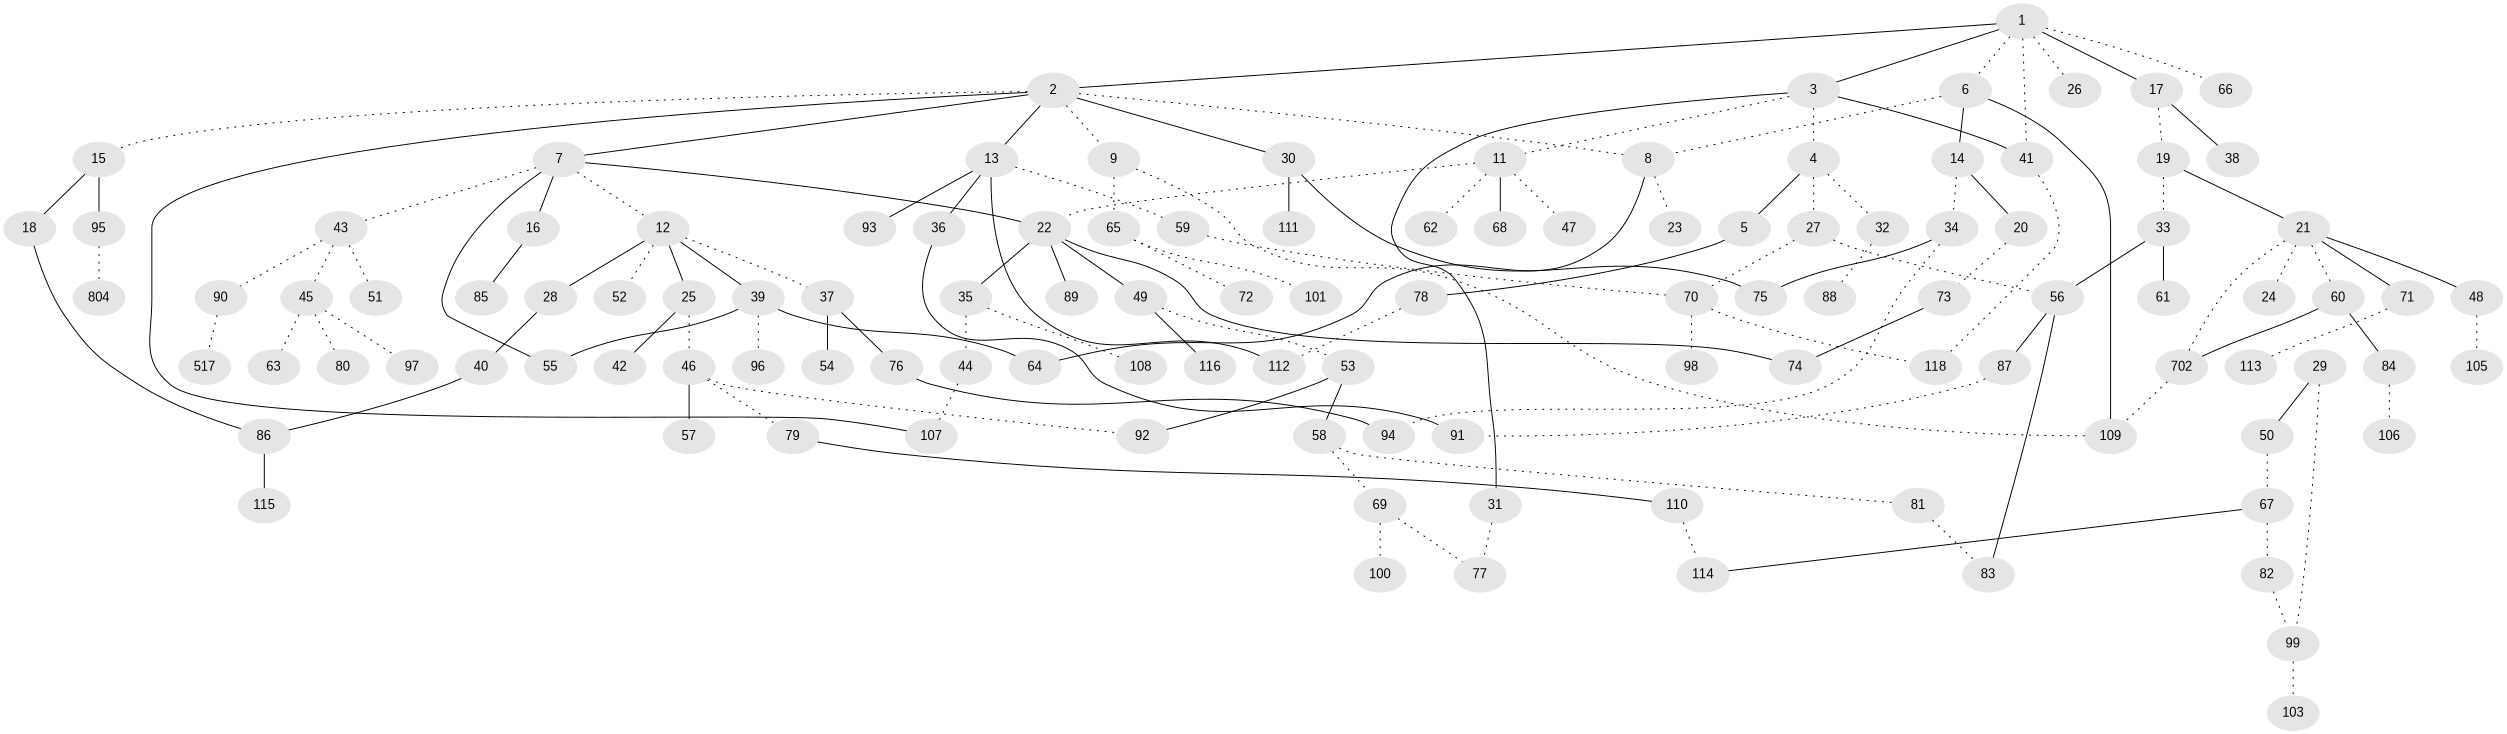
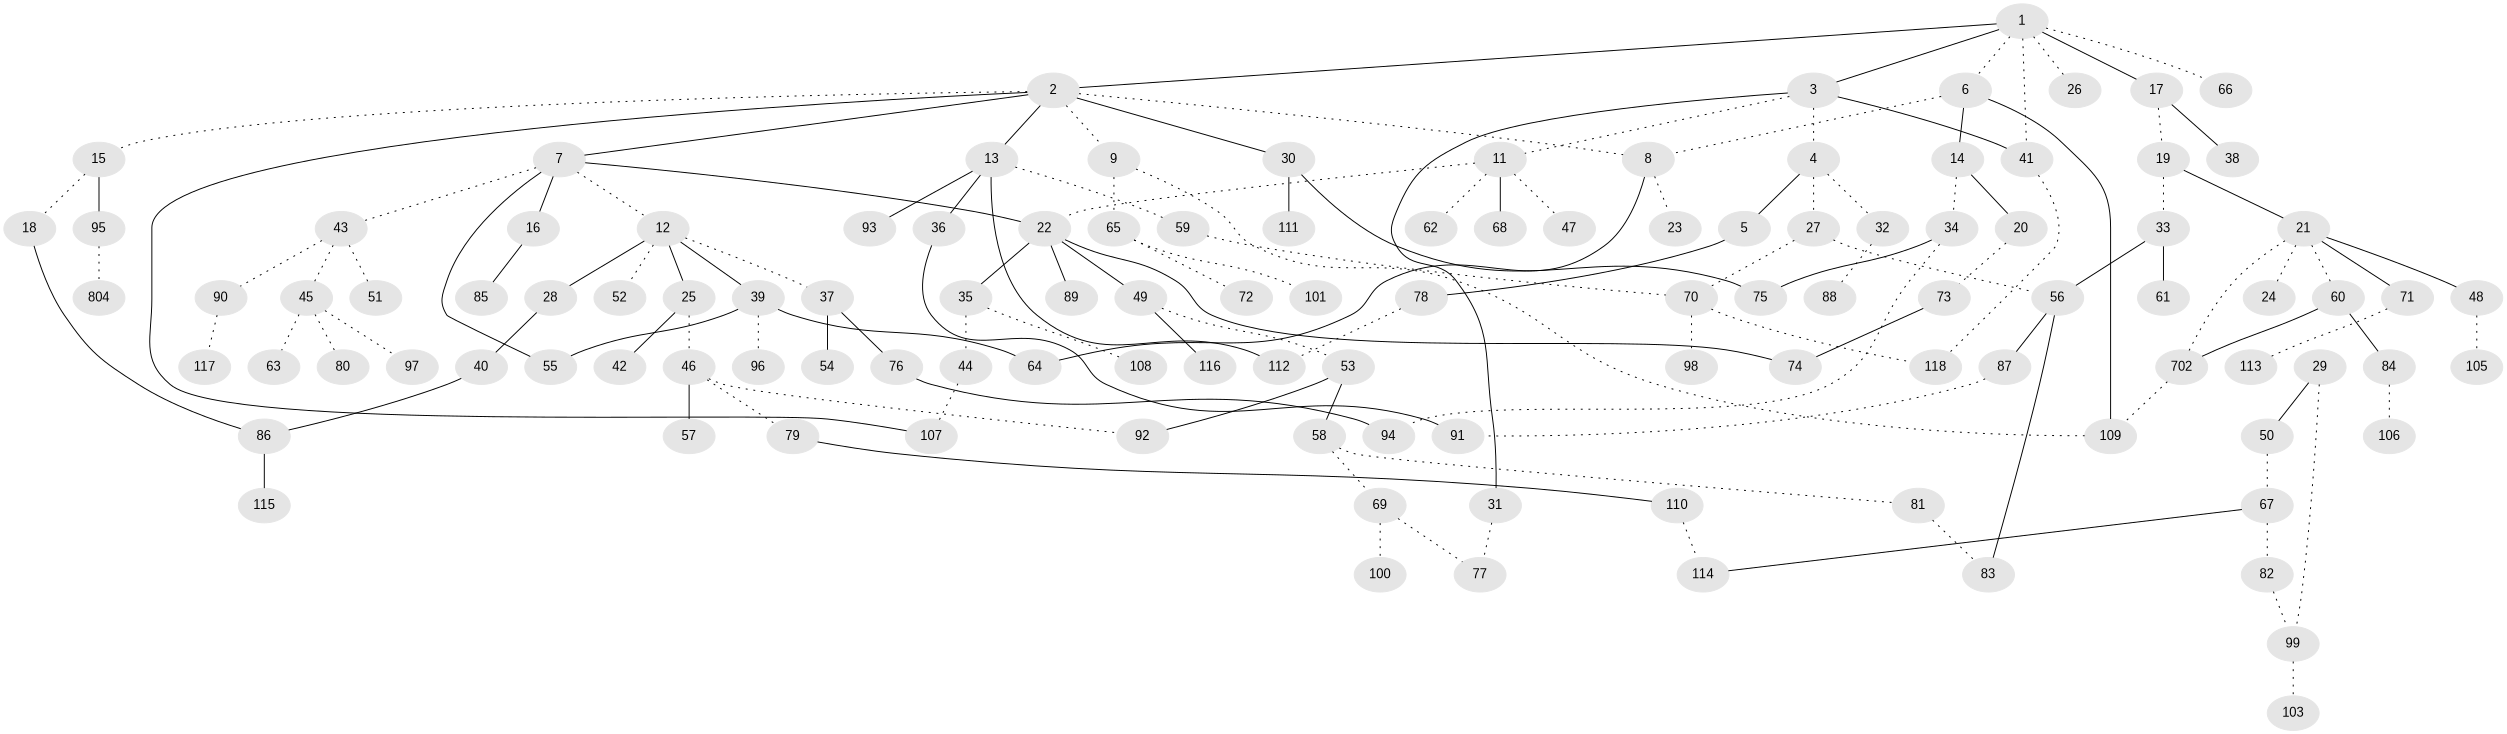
edge "15" -- "18": style solid -> dotted
node "517": label "517" -> "117"
